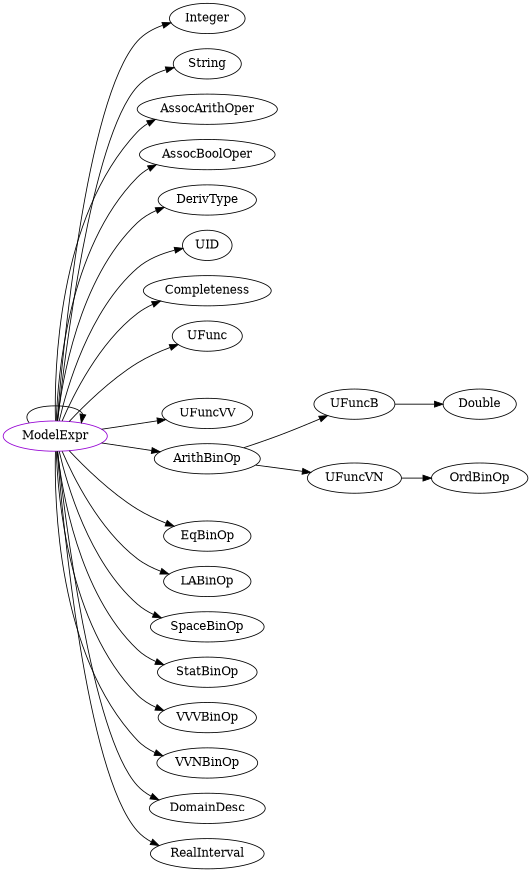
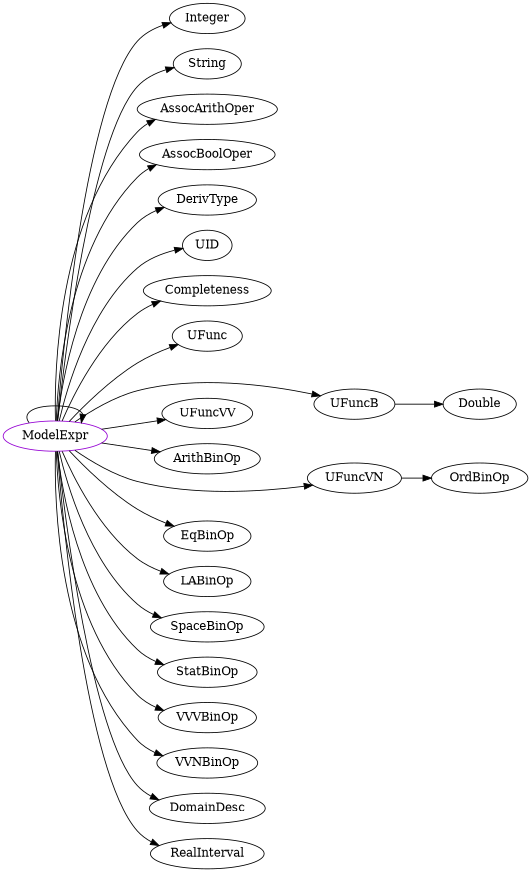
edge "ArithBinOp" -> "UFuncB": now "ModelExpr" -> "UFuncB"
edge "ArithBinOp" -> "UFuncVN": now "ModelExpr" -> "UFuncVN"
